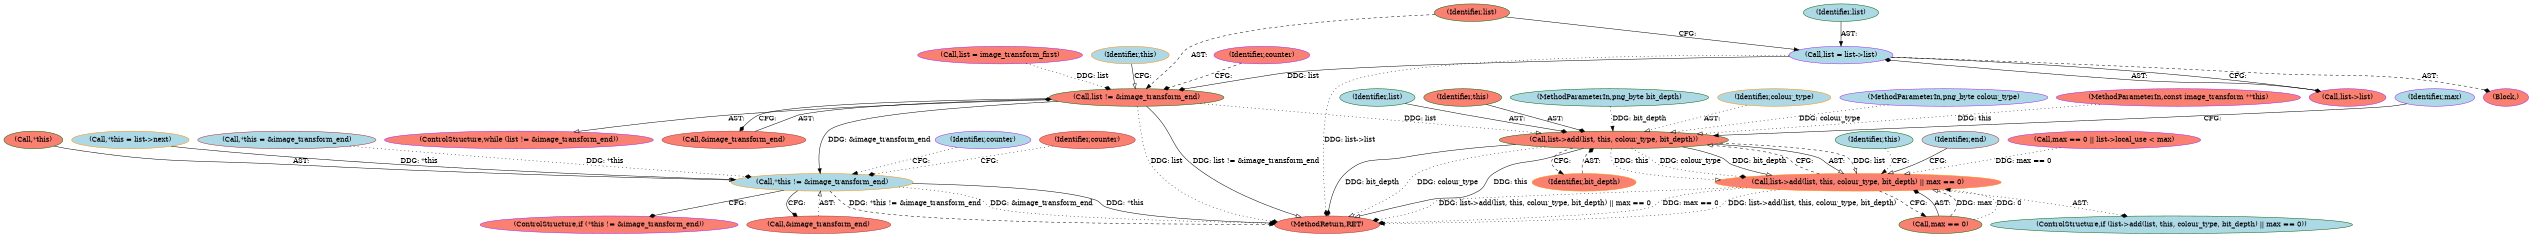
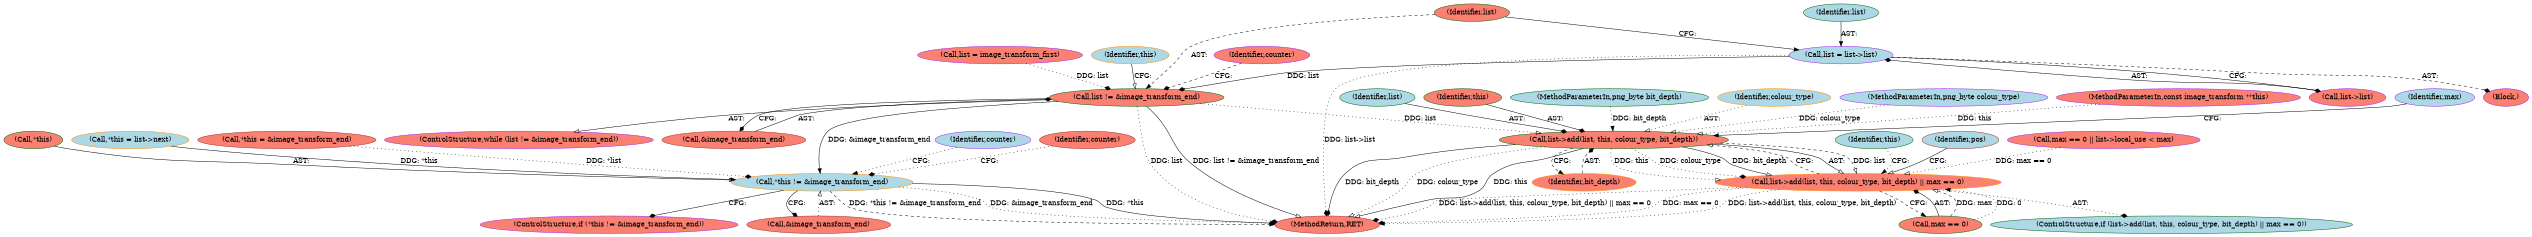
node "(Call,*this = &image_transform_end)": fillcolor lightblue -> salmon
node "(Identifier,end)": label "(Identifier,end)" -> "(Identifier,pos)"
edge "(Call,*this = &image_transform_end)" -> "(Call,*this != &image_transform_end)": label "DDG: *this" -> "DDG: *list"
